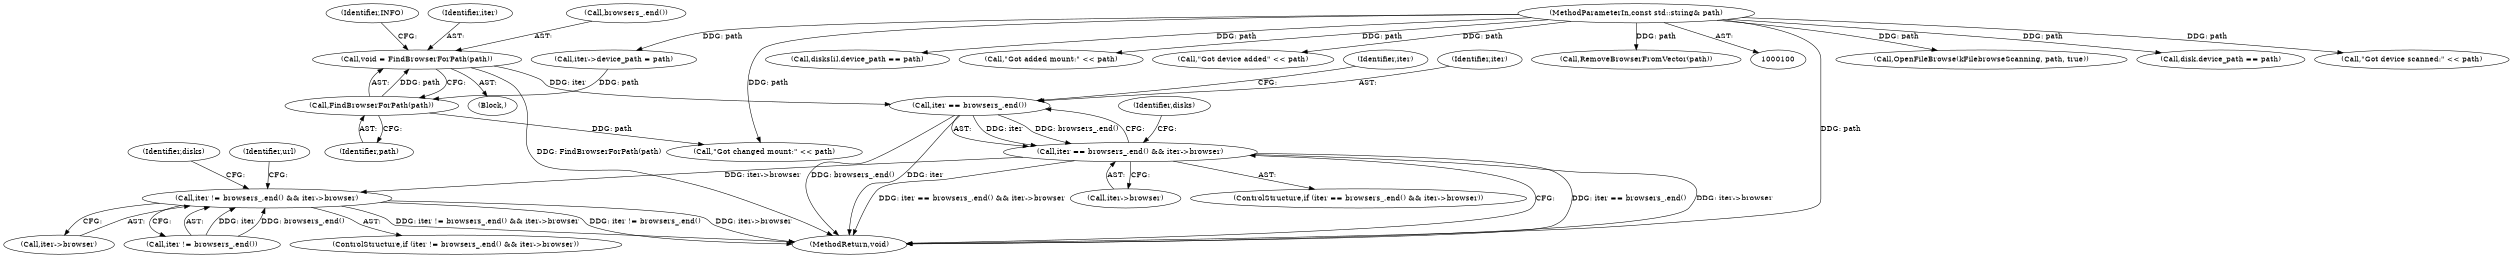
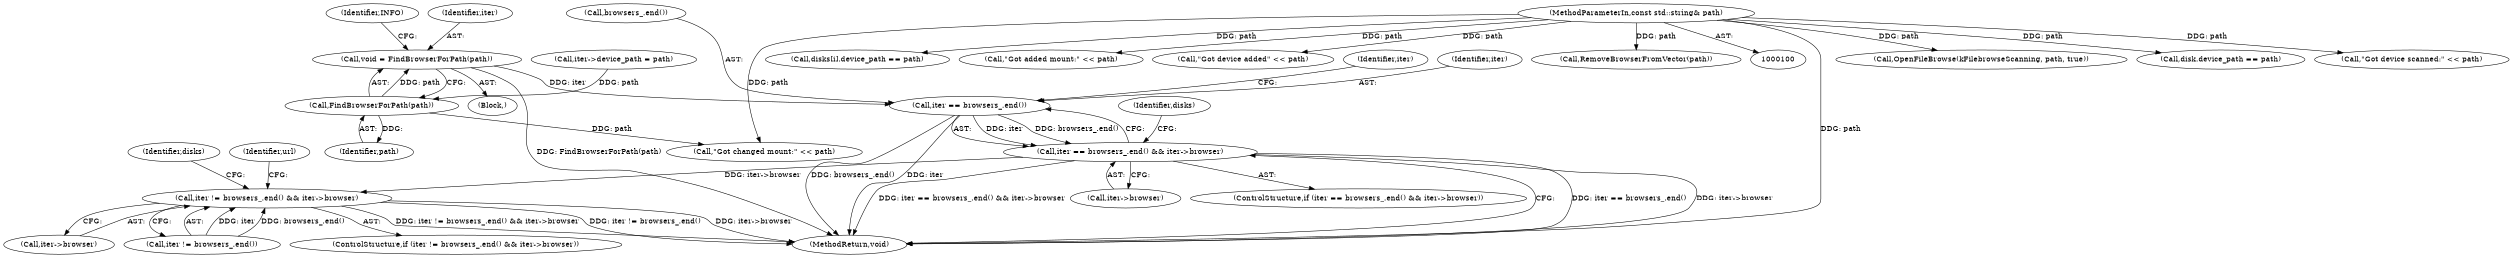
edge "(MethodParameterIn,const std::string& path)" -> "(Call,iter->device_path = path)": removed, label "DDG: path"
edge "(Call,browsers_.end())" -> "(Call,void = FindBrowserForPath(path))": now "(Call,browsers_.end())" -> "(Call,iter == browsers_.end())"
edge "(Call,FindBrowserForPath(path))" -> "(Identifier,path)": label "CFG: " -> "DDG: "
